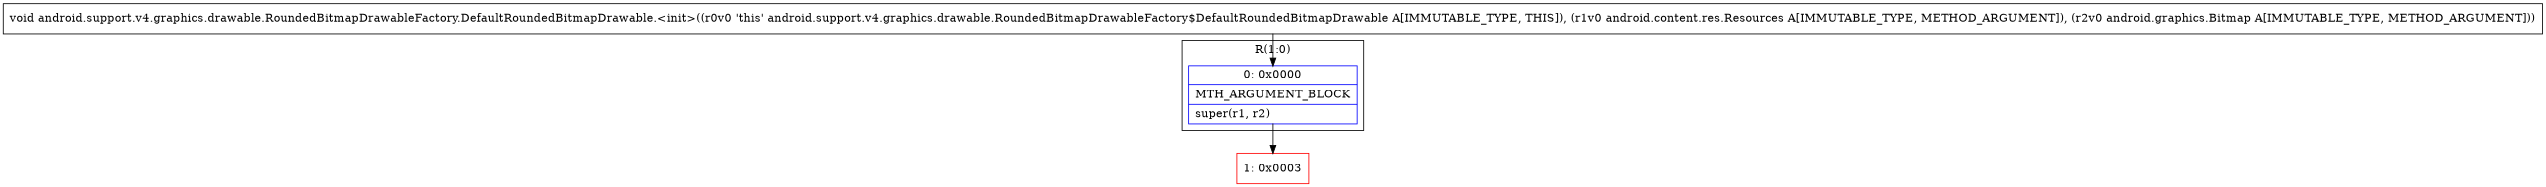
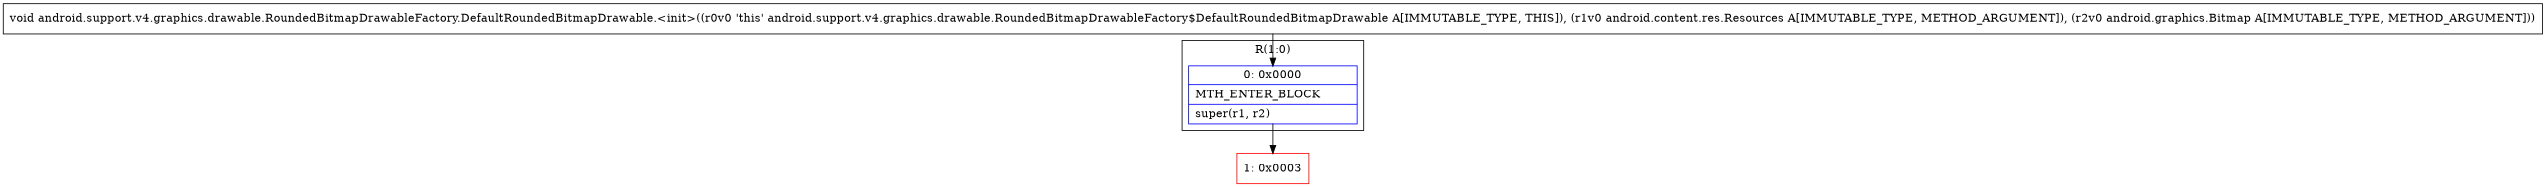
node "0: 0x0000": text "MTH_ARGUMENT_BLOCK" -> "MTH_ENTER_BLOCK"
